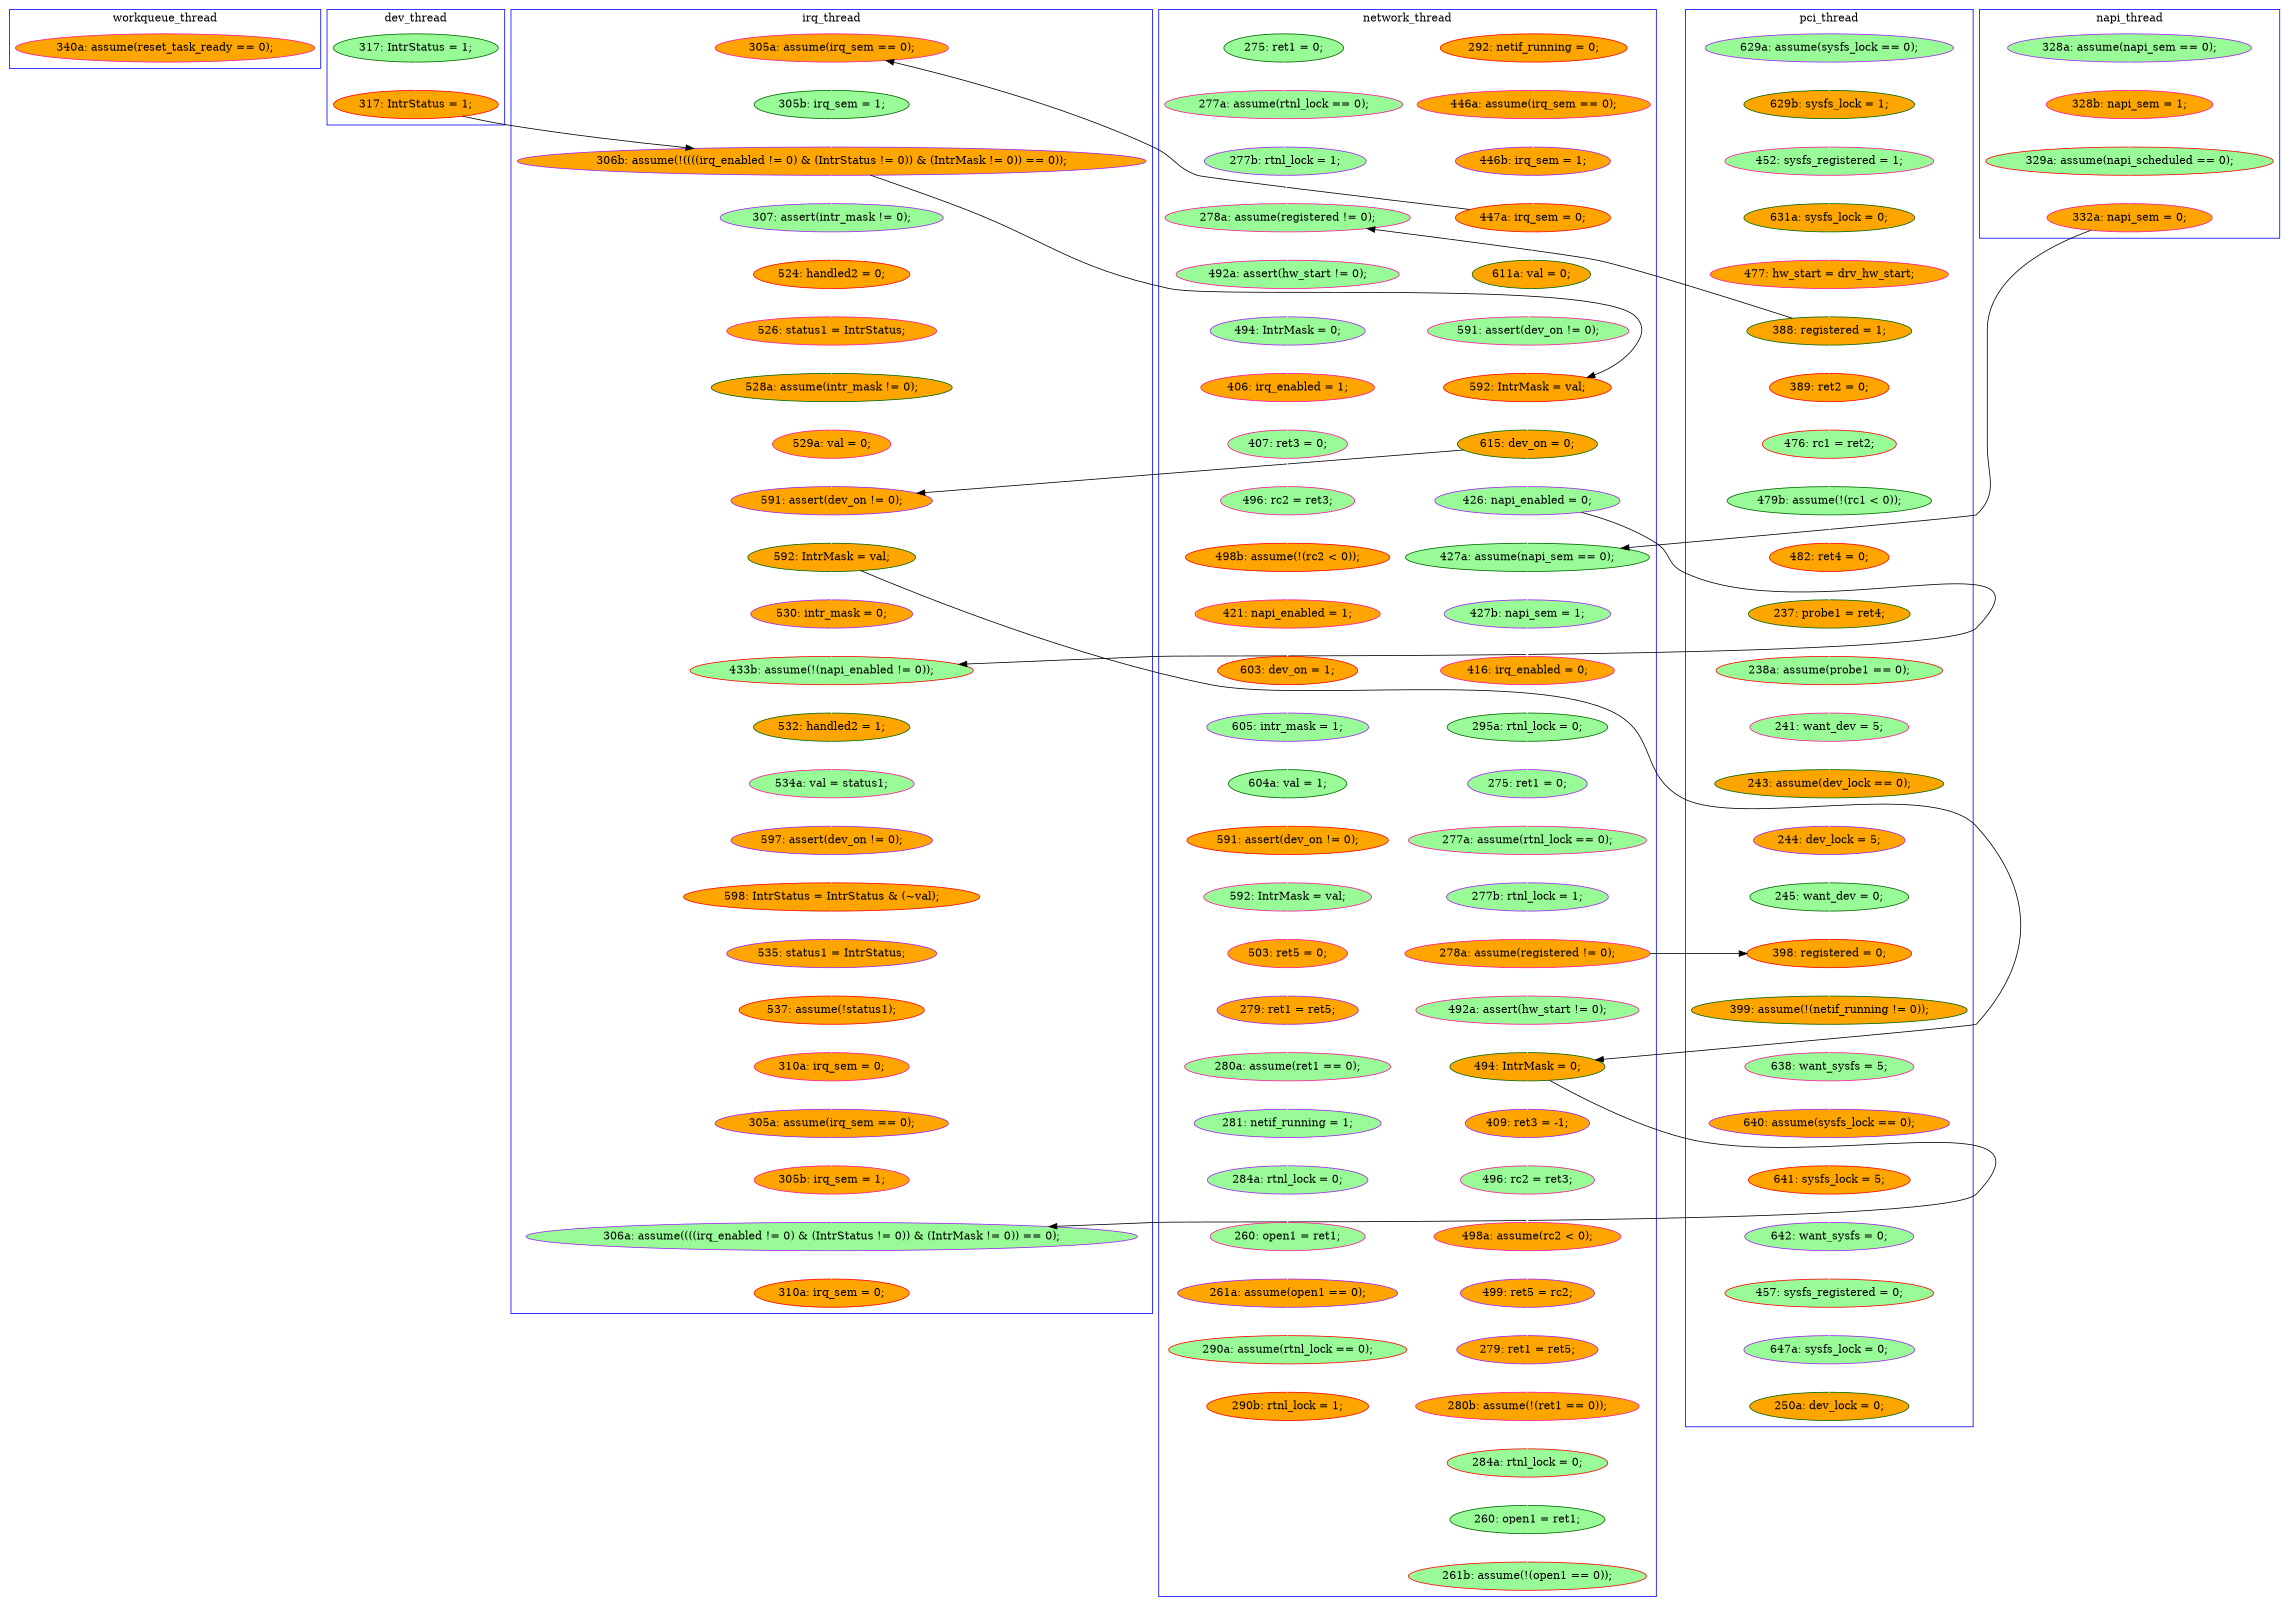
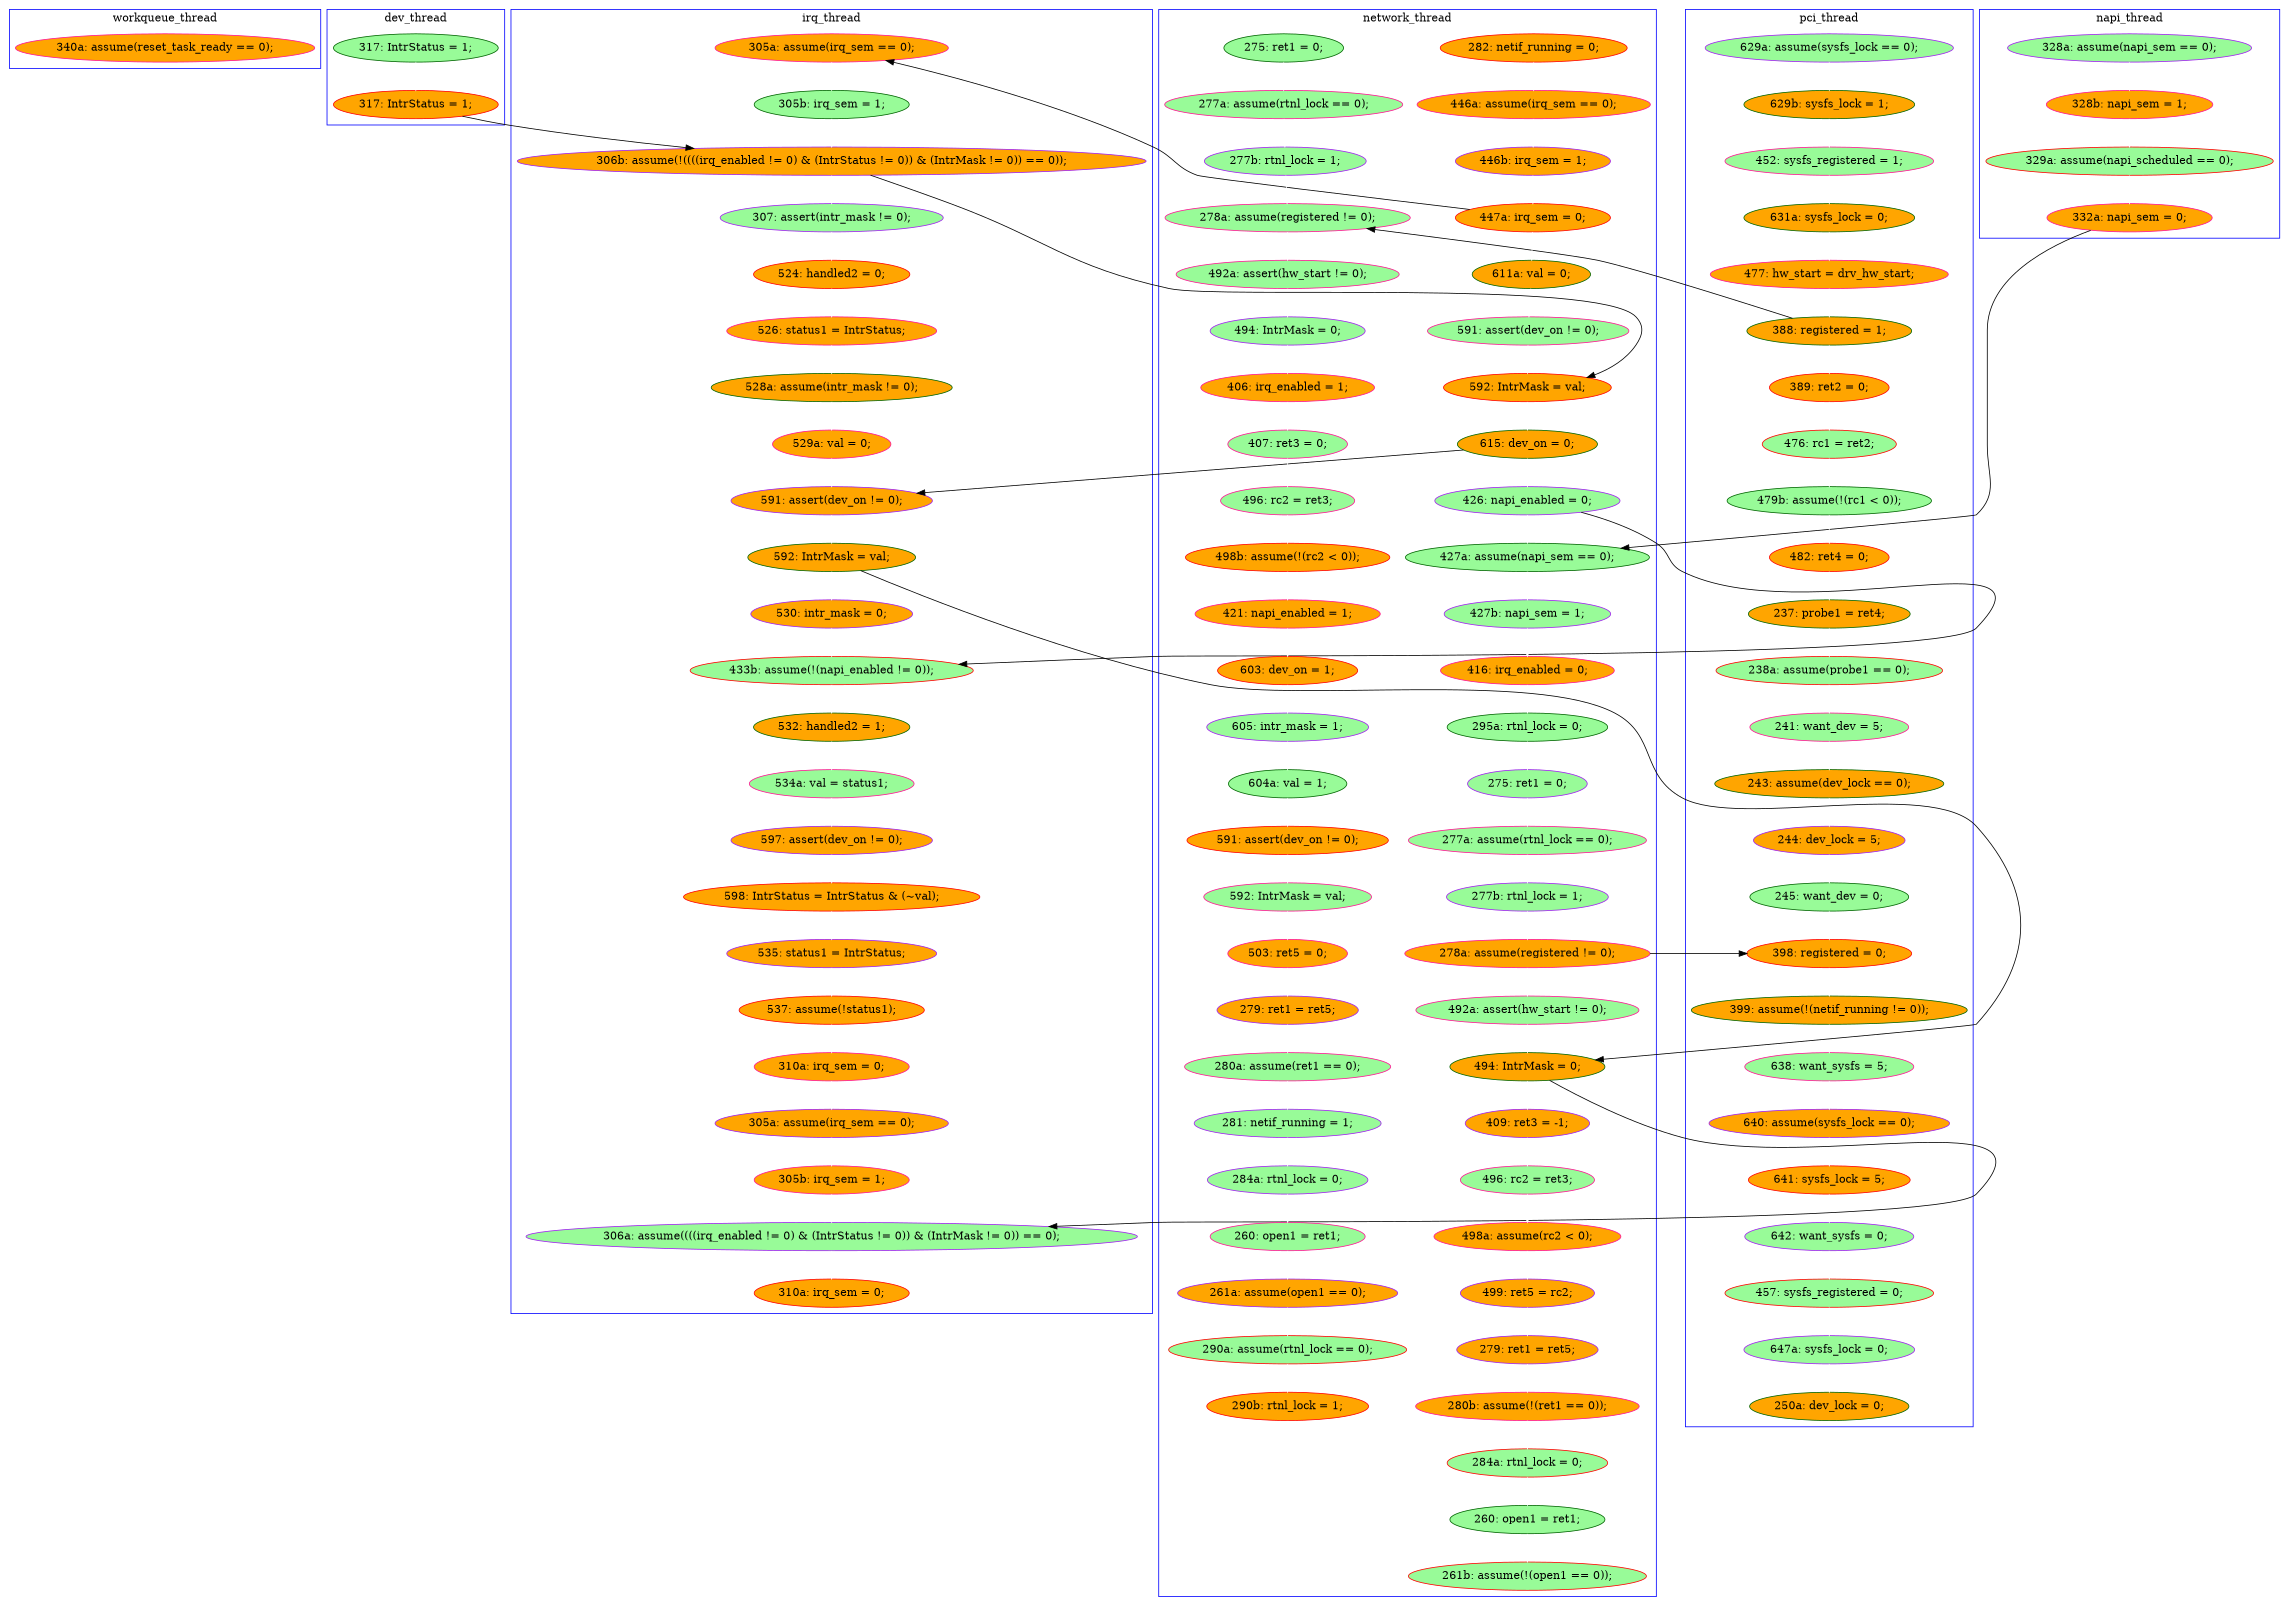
node "292: netif_running = 0;": label "292: netif_running = 0;" -> "282: netif_running = 0;"
